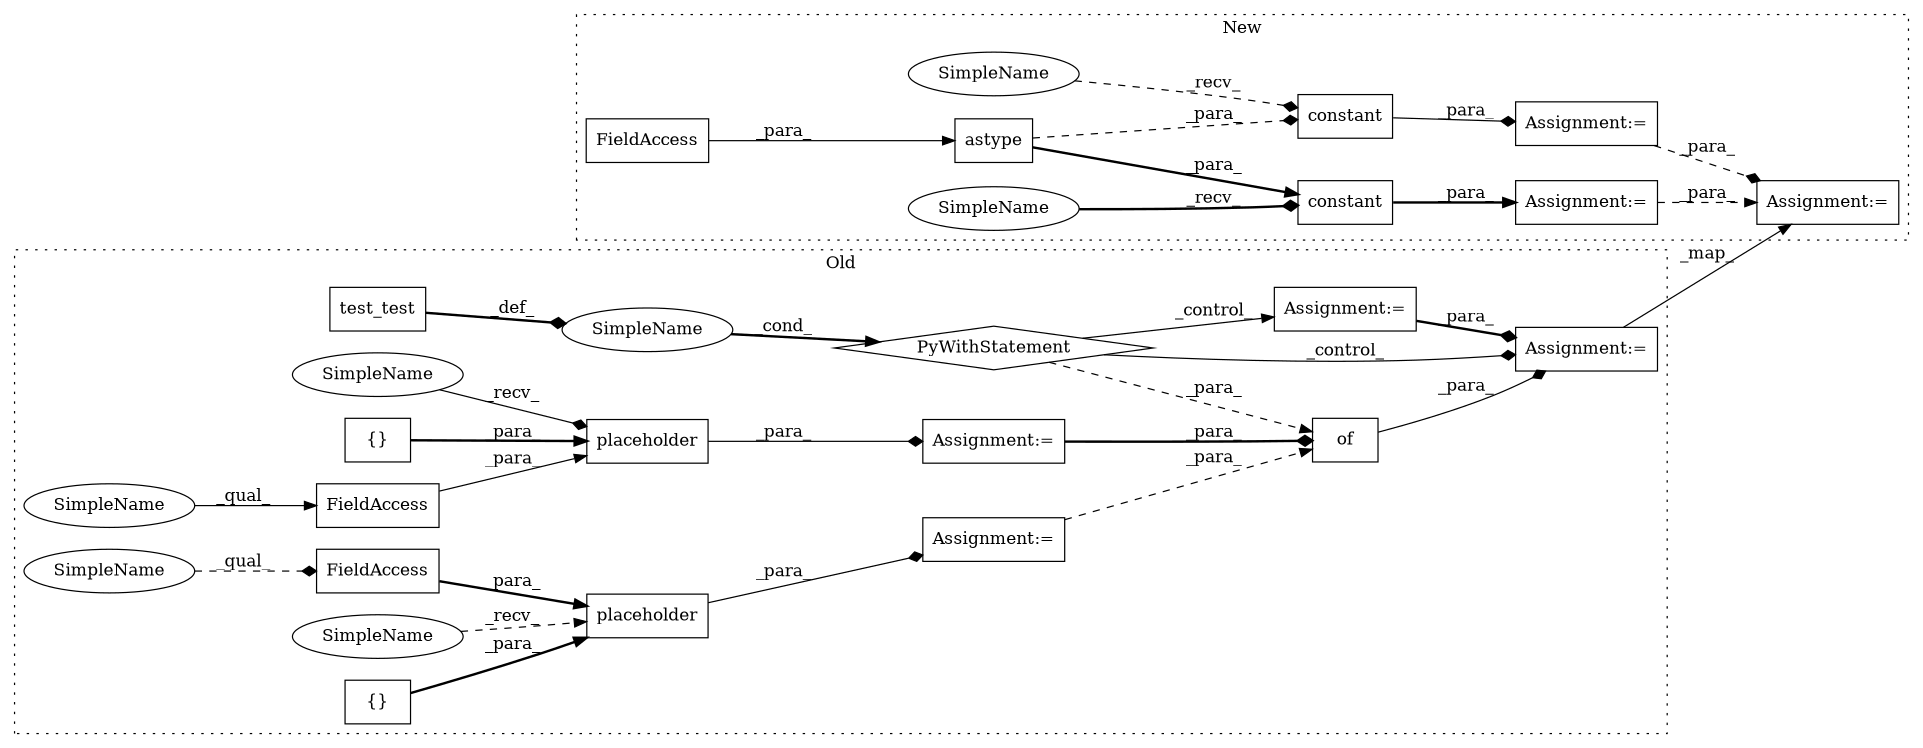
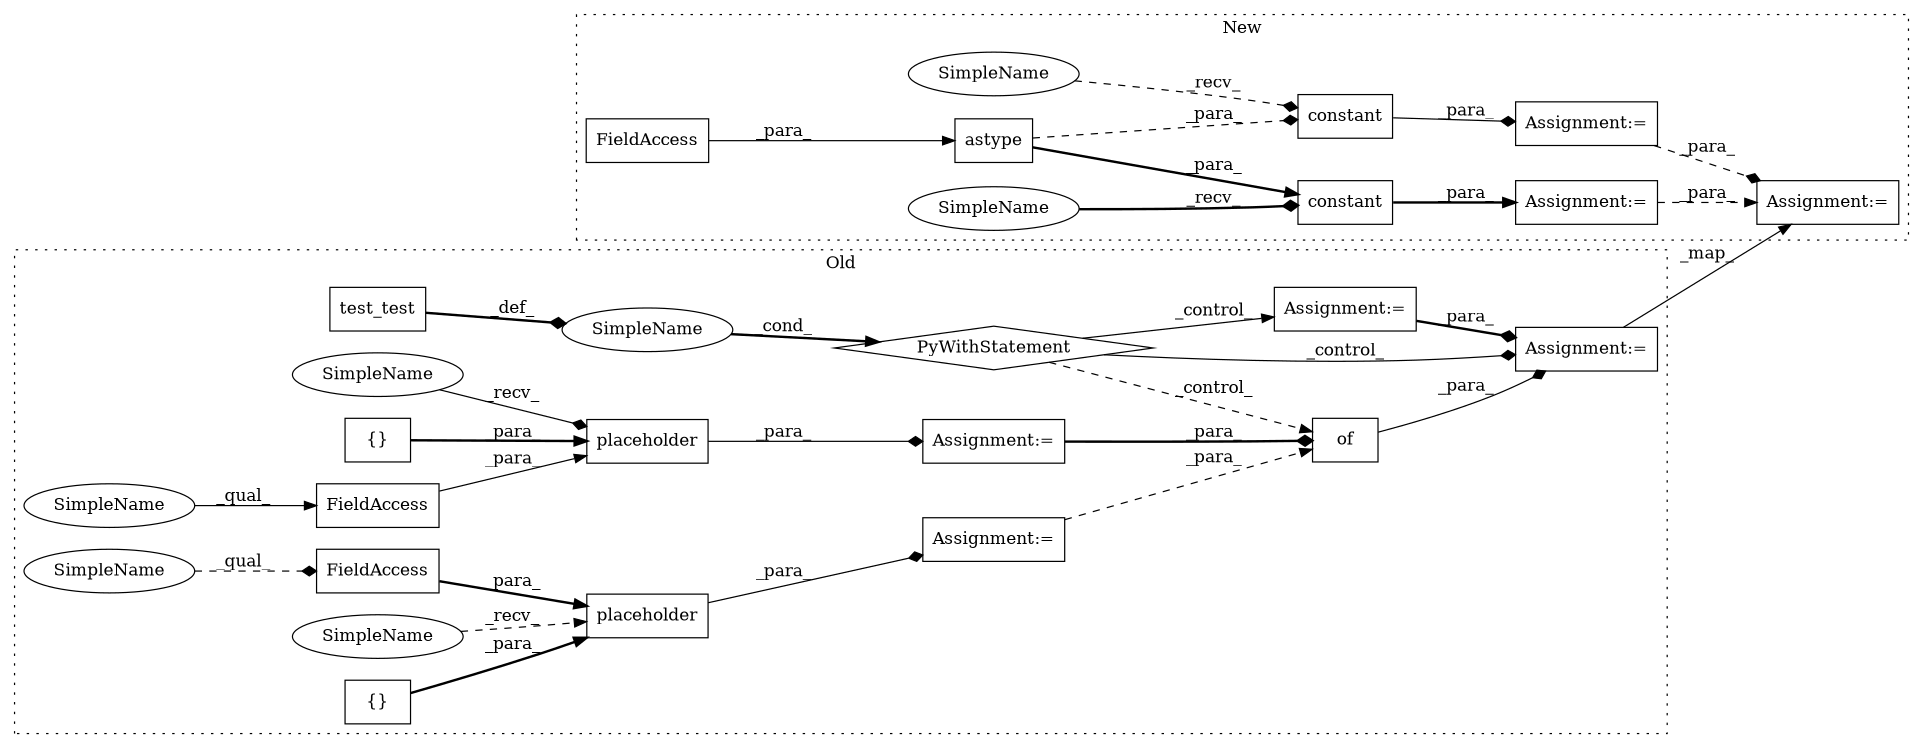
edge "PyWithStatement" -> "of": label "_para_" -> "_control_"
